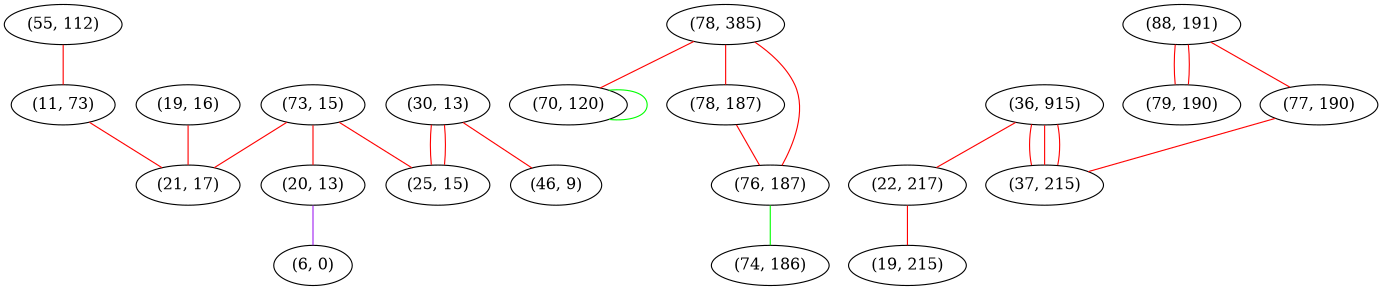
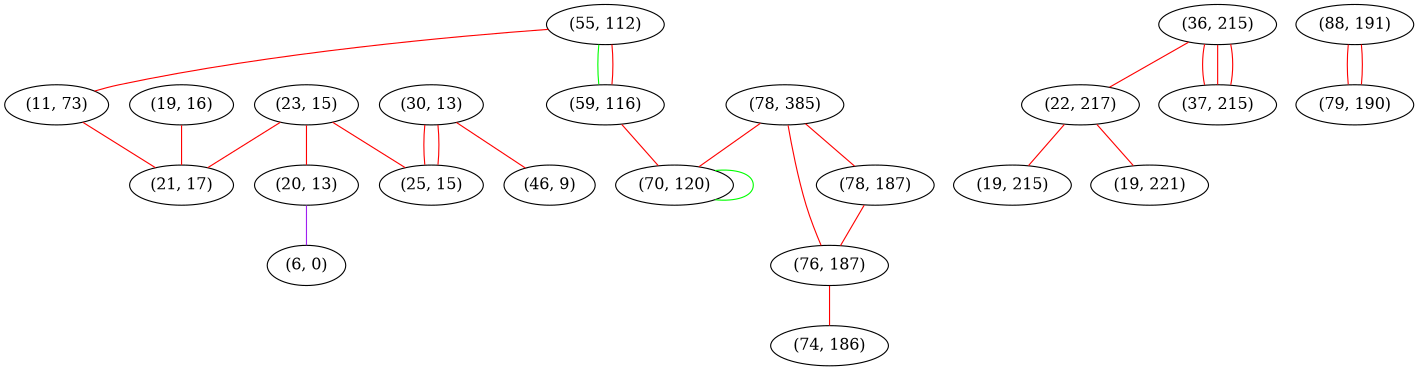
node "(73, 15)": label "(73, 15)" -> "(23, 15)"
node "(59, 116)": added
node "(36, 915)": label "(36, 915)" -> "(36, 215)"
node "(77, 190)": removed
node "(19, 221)": added
edge "(76, 187)" -- "(74, 186)": color green -> red
